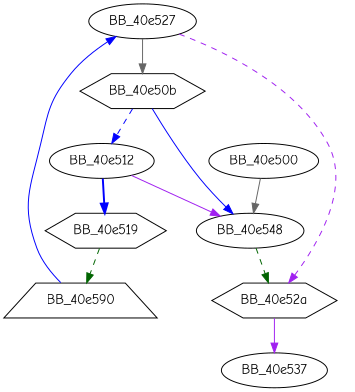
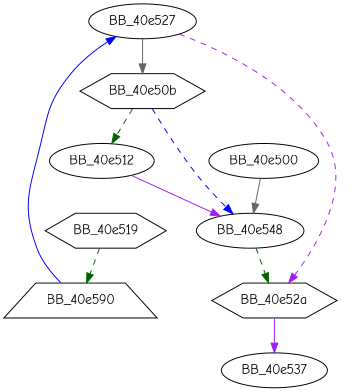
edge "BB_40e50b" -> "BB_40e512": color blue -> darkgreen
edge "BB_40e50b" -> "BB_40e548": style solid -> dashed
edge "BB_40e512" -> "BB_40e519": removed
